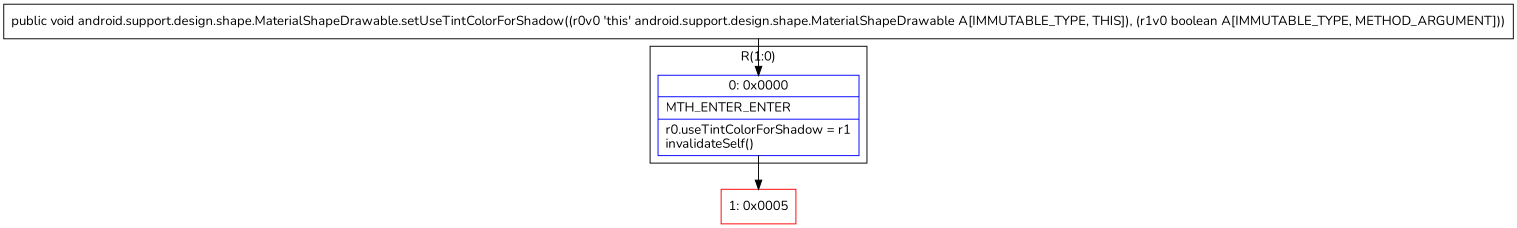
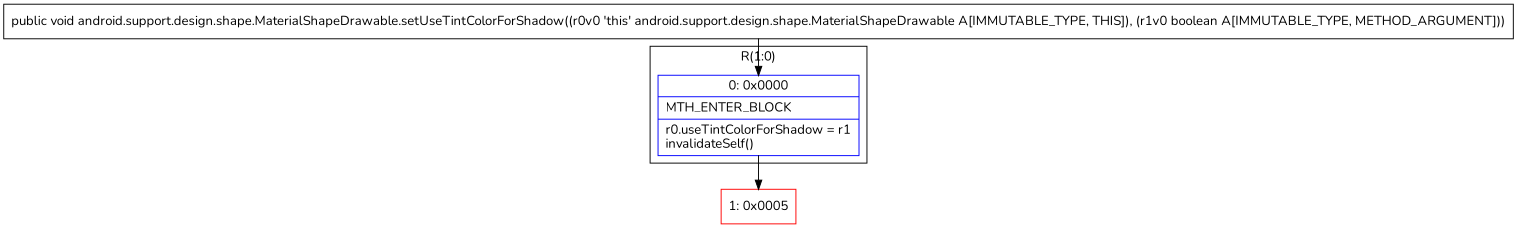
node "0: 0x0000": text "MTH_ENTER_ENTER" -> "MTH_ENTER_BLOCK"
